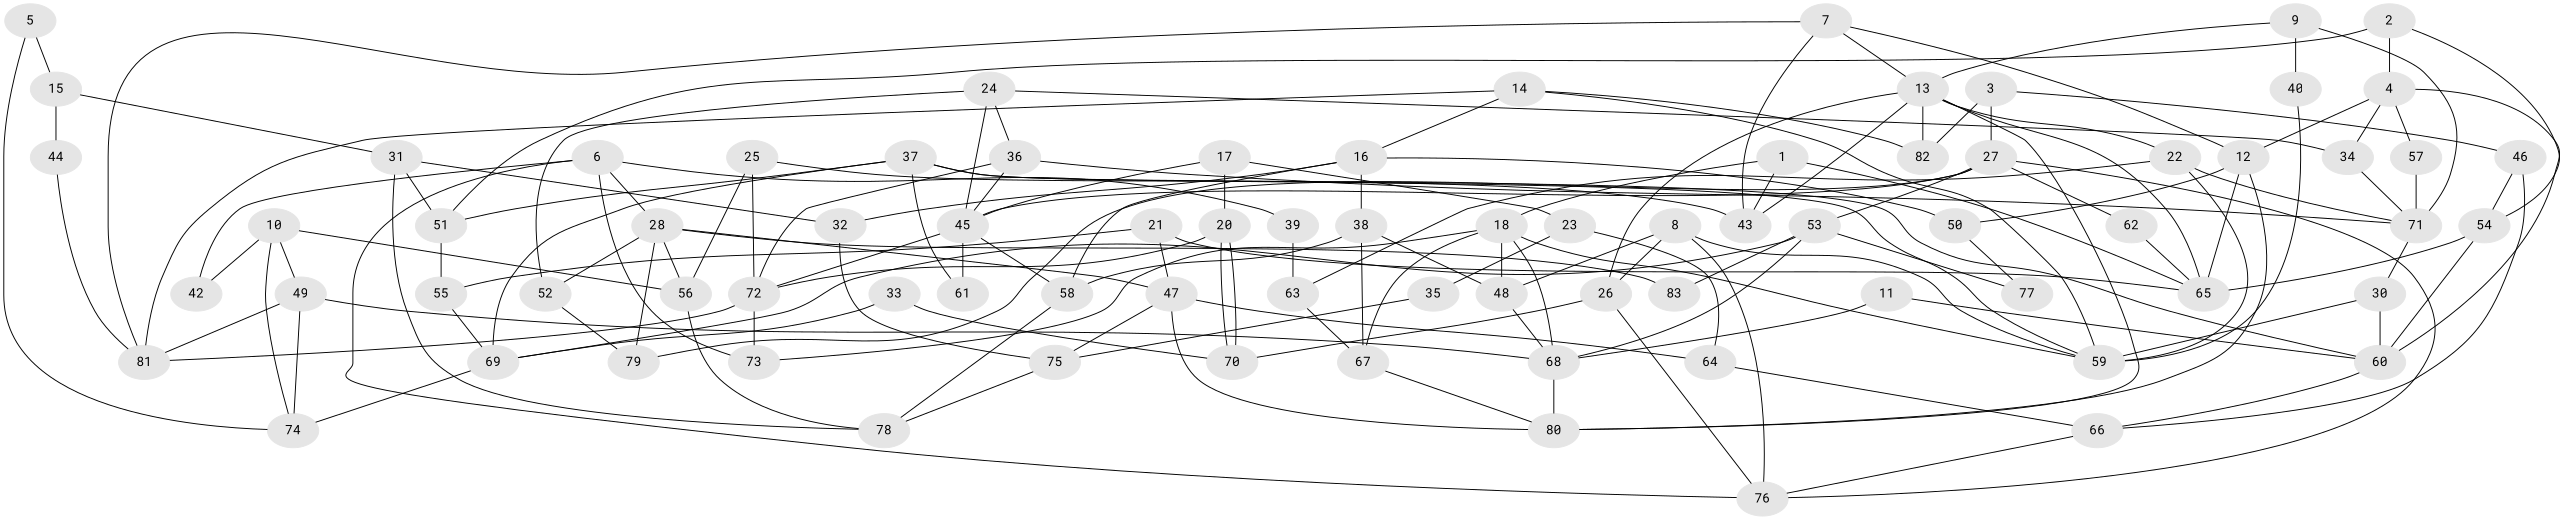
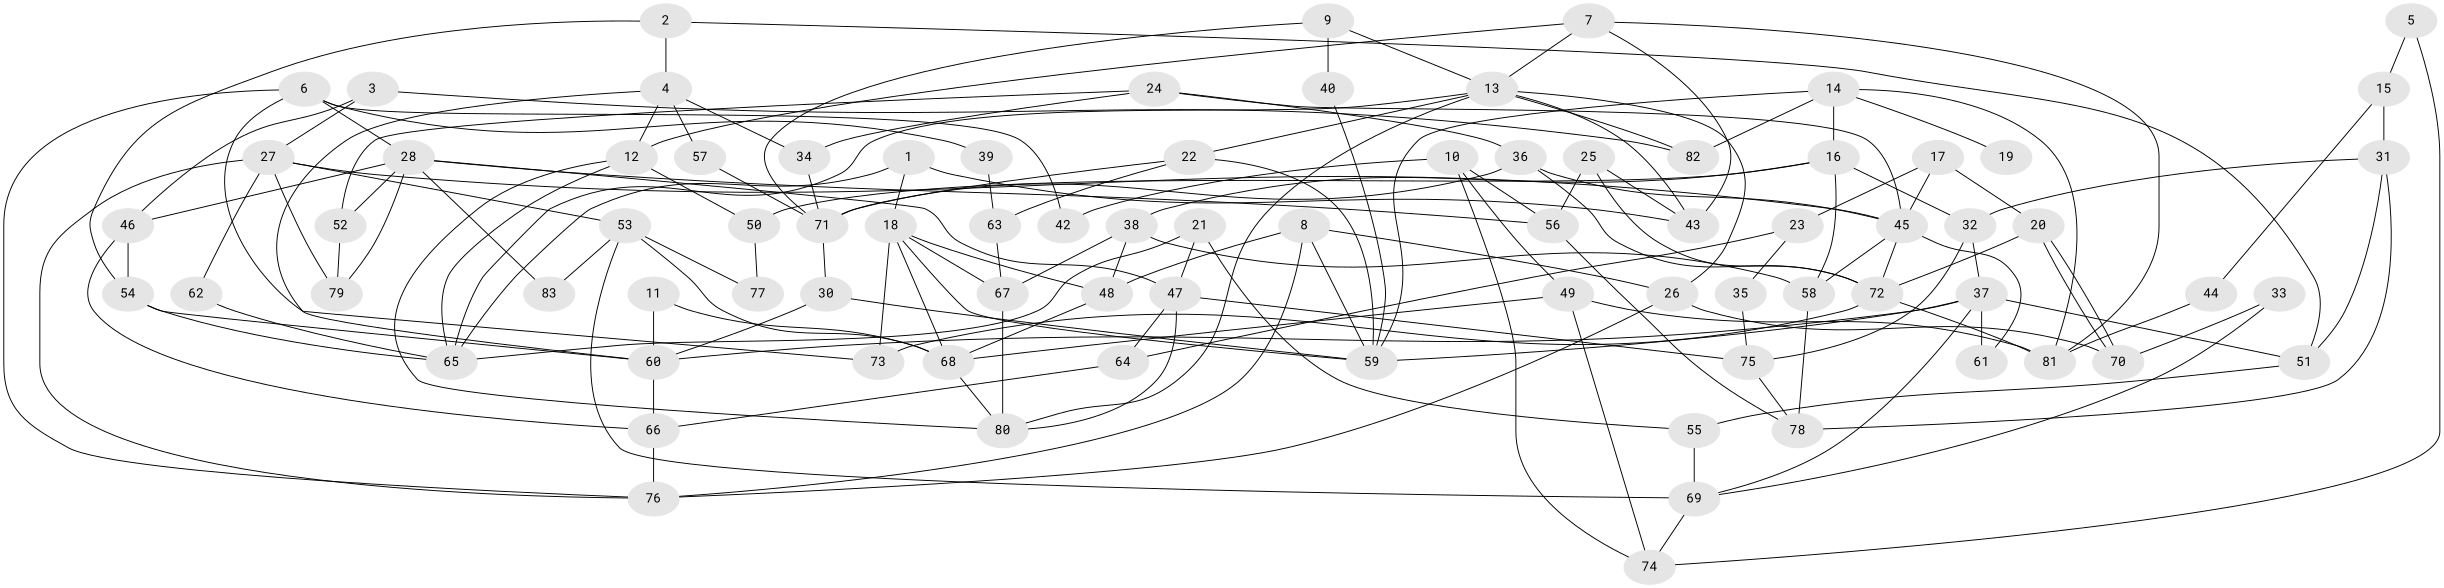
node "19": added
edge "28" -- "46": added
edge "32" -- "37": added
